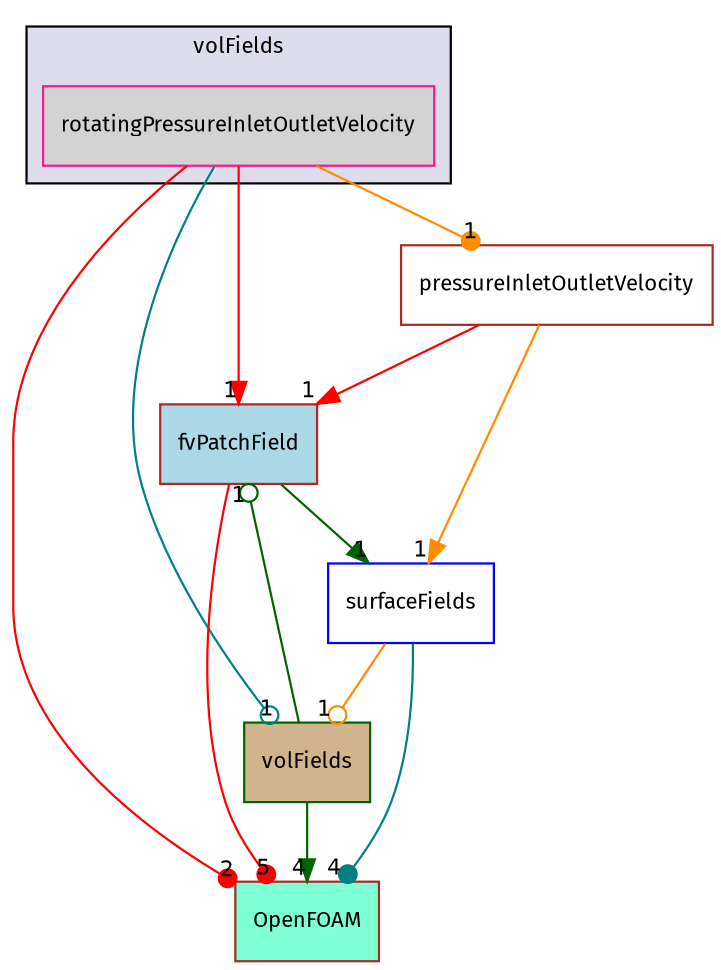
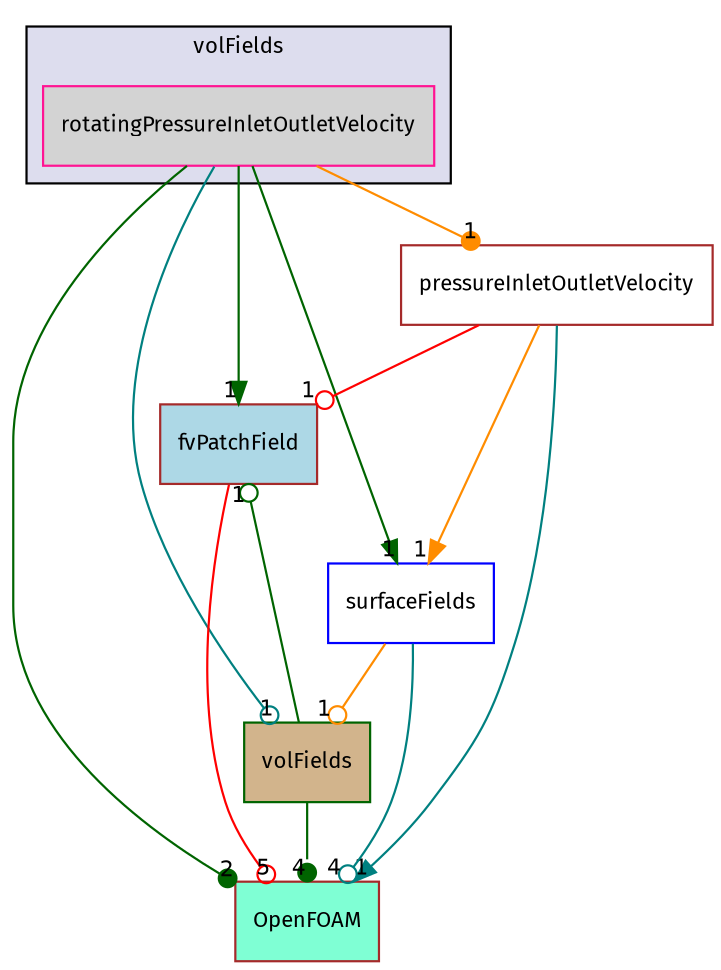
edge "rotatingPressureInletOutletVelocity" -> "fvPatchField": color red -> darkgreen
edge "pressureInletOutletVelocity" -> "fvPatchField": arrowhead normal -> odot
edge "fvPatchField" -> "surfaceFields": now "rotatingPressureInletOutletVelocity" -> "surfaceFields"
edge "rotatingPressureInletOutletVelocity" -> "OpenFOAM": color red -> darkgreen
edge "pressureInletOutletVelocity" -> "OpenFOAM": added
edge "fvPatchField" -> "OpenFOAM": arrowhead dot -> odot
edge "surfaceFields" -> "OpenFOAM": arrowhead dot -> odot
edge "volFields" -> "OpenFOAM": arrowhead normal -> dot
